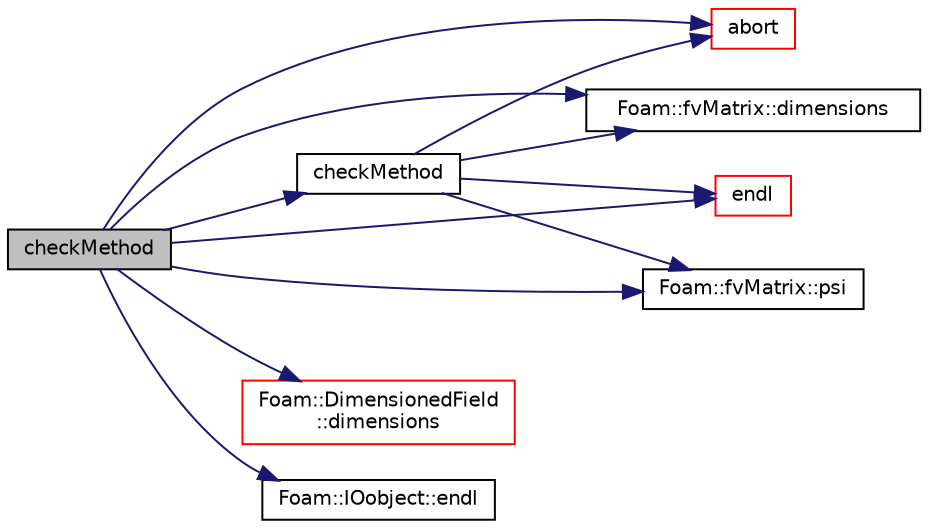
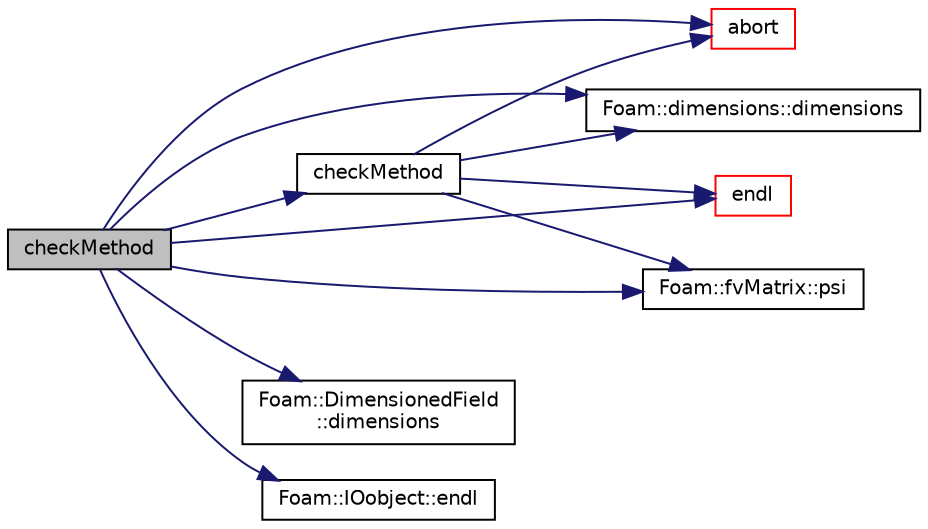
node "Foam::fvMatrix::dimensions": label "Foam::fvMatrix::dimensions" -> "Foam::dimensions::dimensions"
node "Foam::DimensionedField ::dimensions": color red -> black
